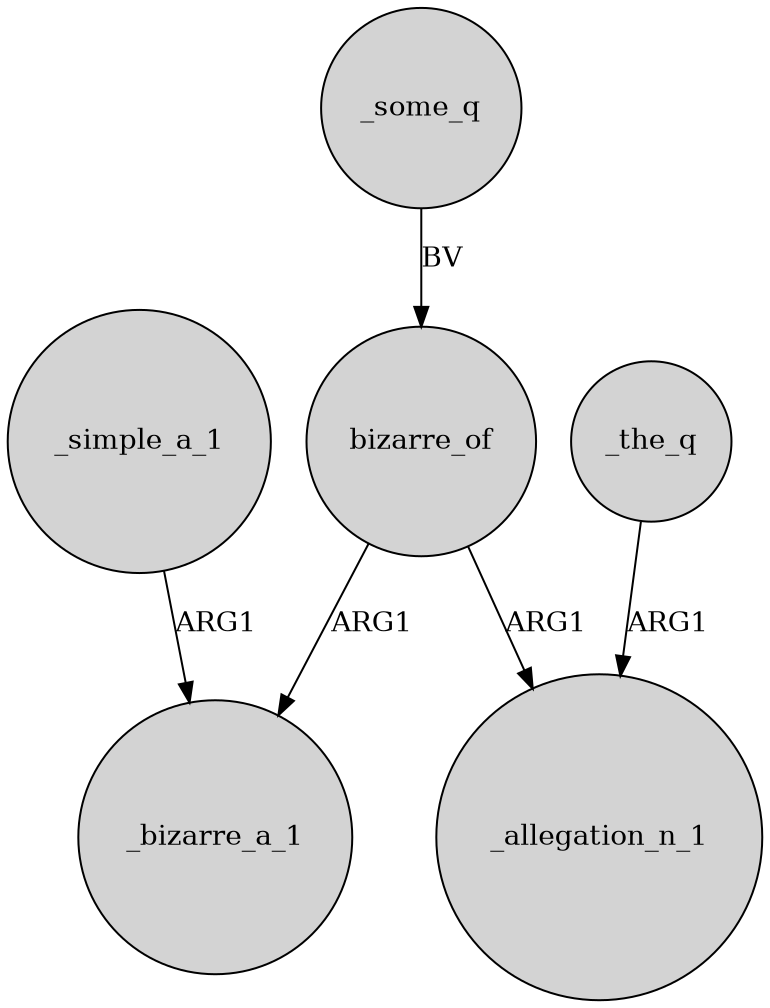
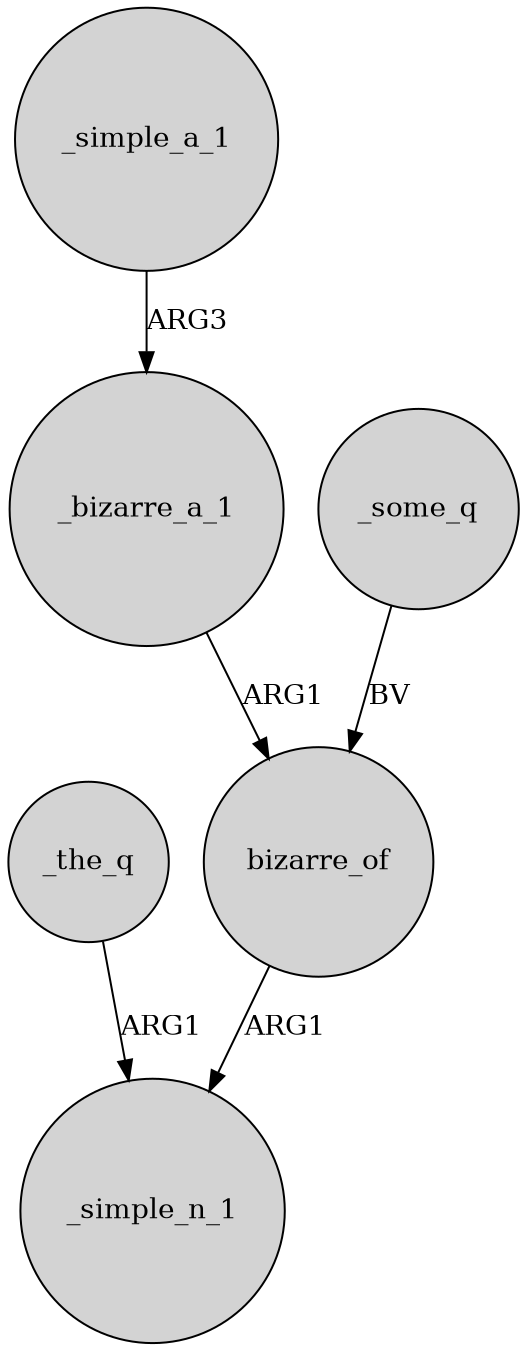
edge "bizarre_of" -> "_bizarre_a_1": reversed
edge "_simple_a_1" -> "_bizarre_a_1": label "ARG1" -> "ARG3"
node "_allegation_n_1": label "_allegation_n_1" -> "_simple_n_1"
